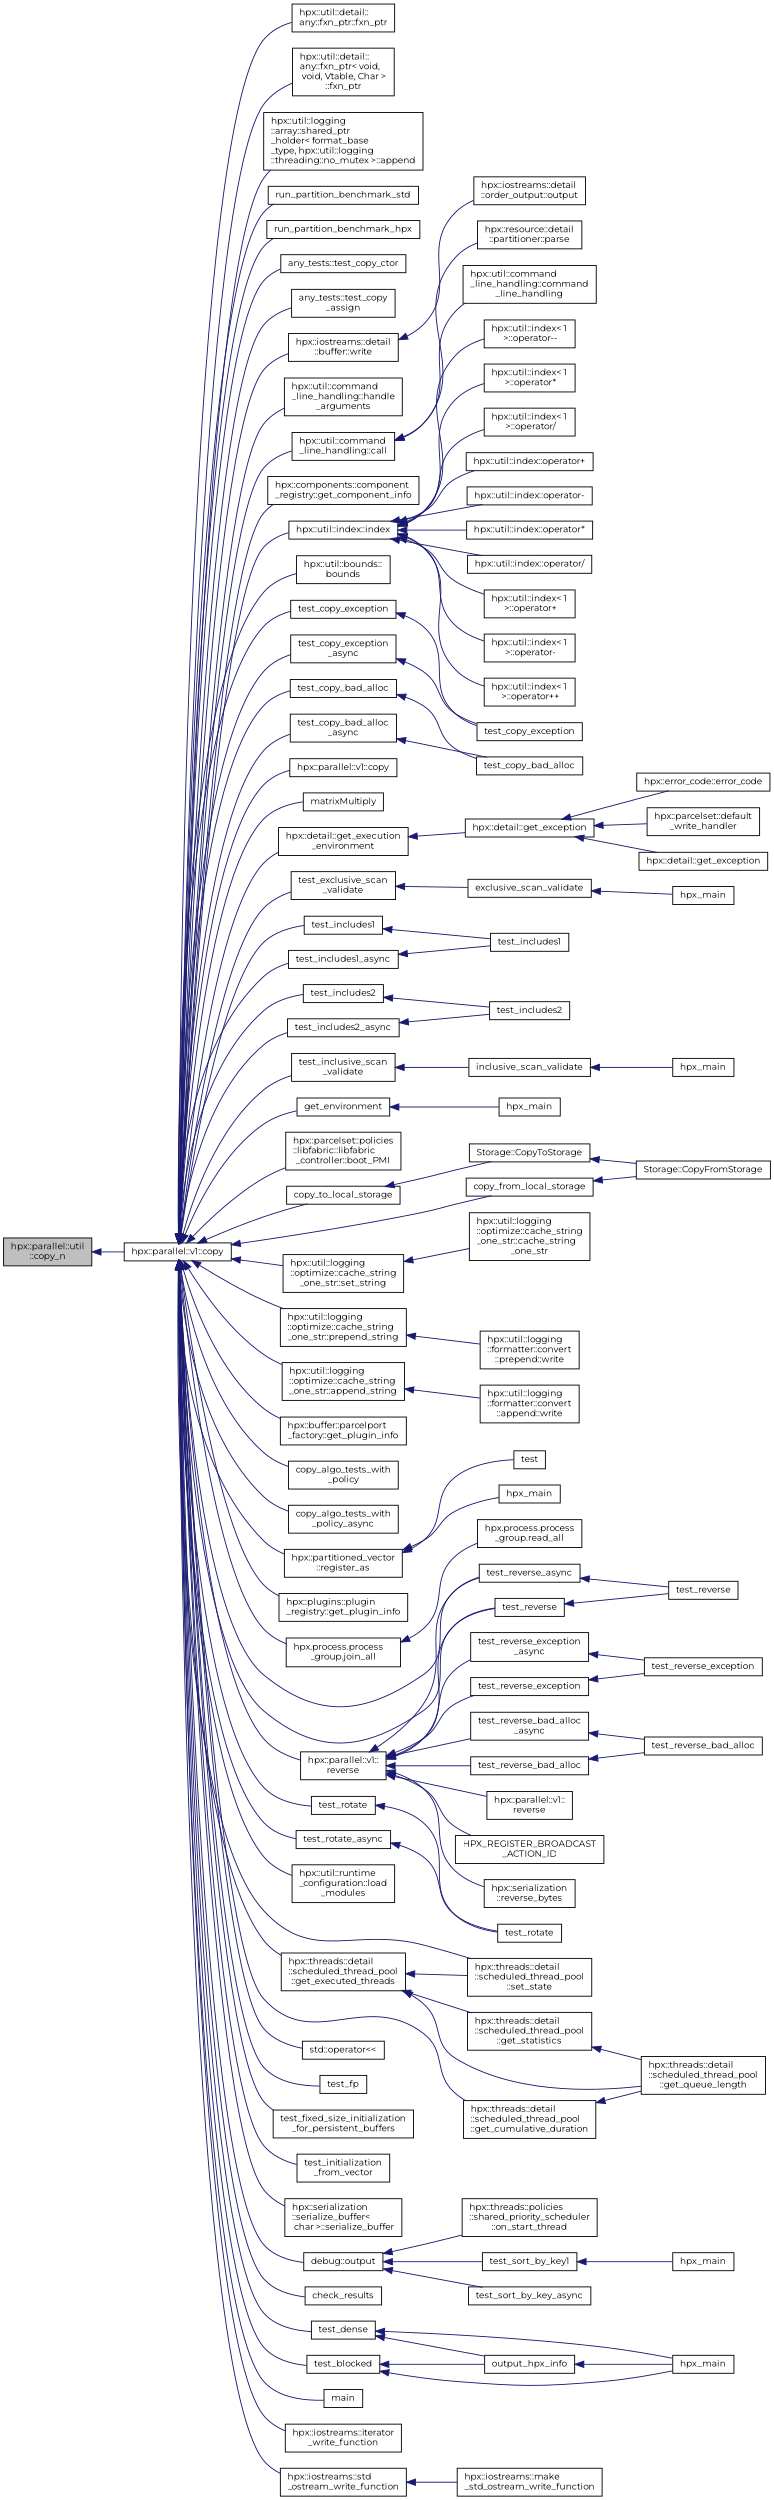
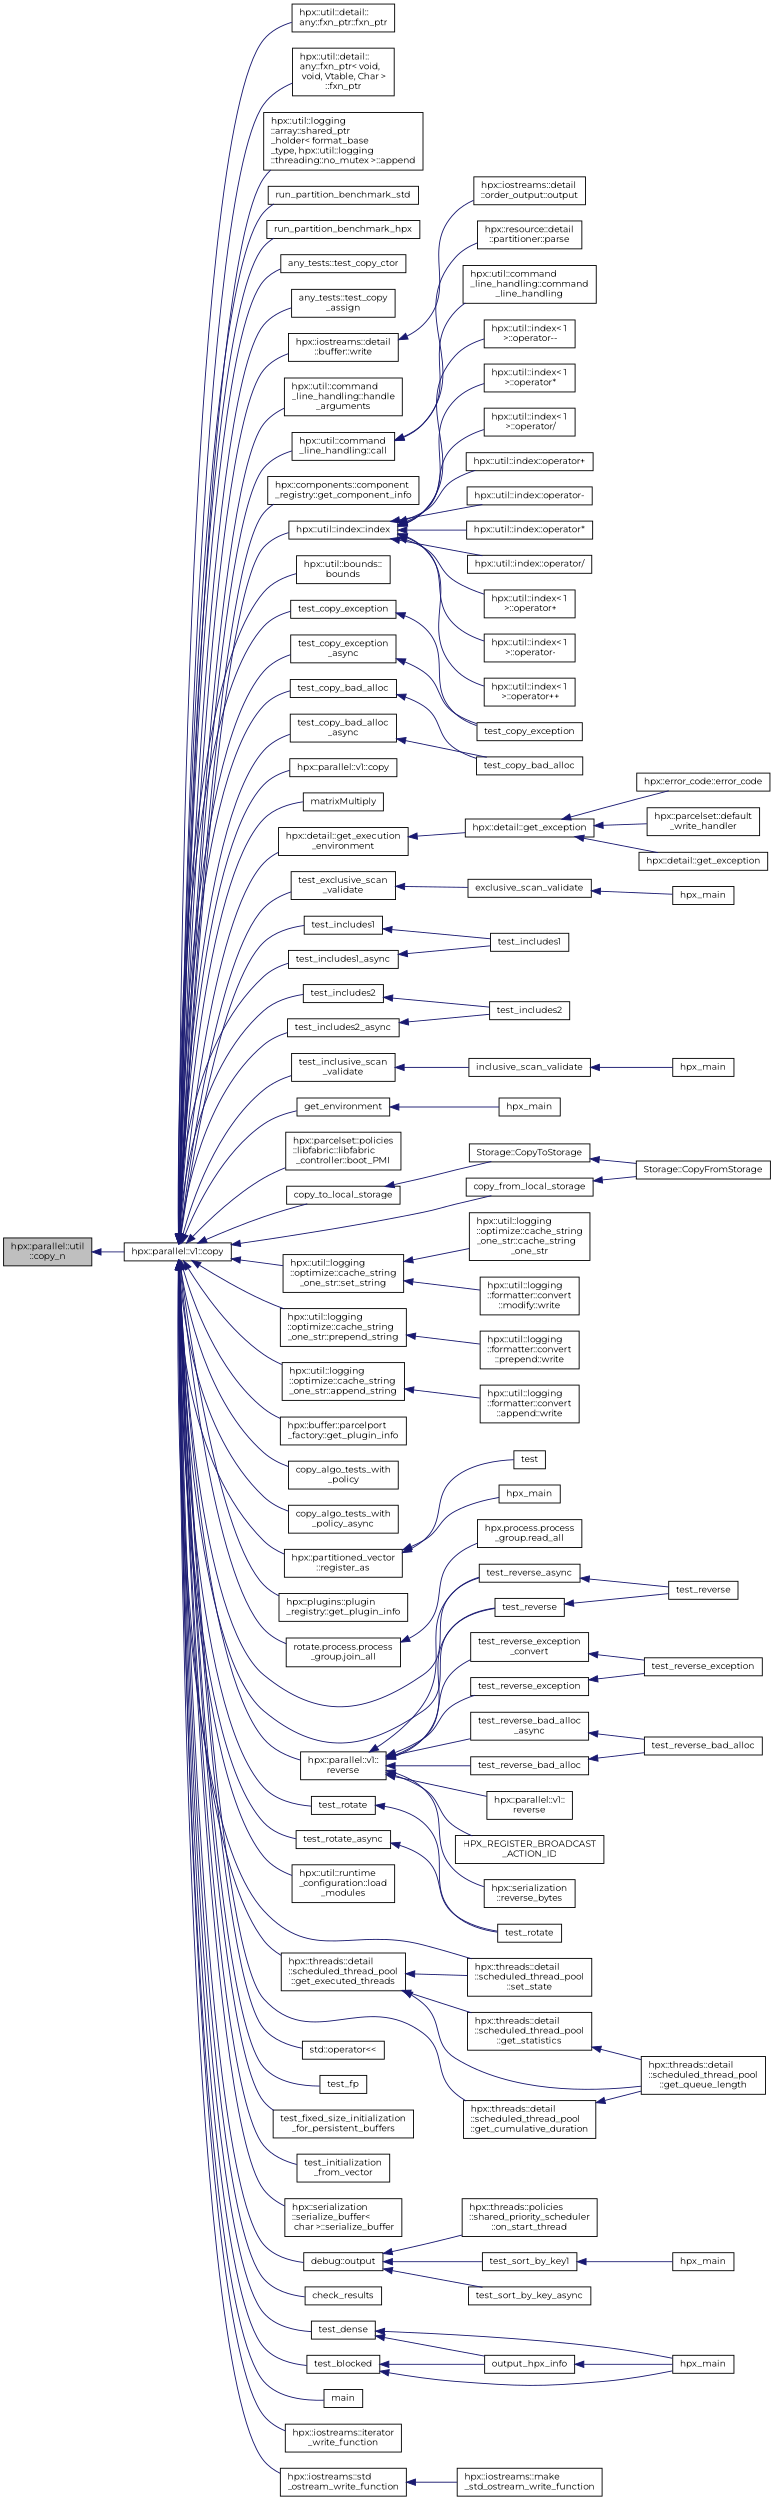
node "hpx::util::logging ::formatter::convert ::modify::write": added
node "test_reverse_exception _async": label "test_reverse_exception _async" -> "test_reverse_exception _convert"
node "hpx.process.process _group.join_all": label "hpx.process.process _group.join_all" -> "rotate.process.process _group.join_all"
